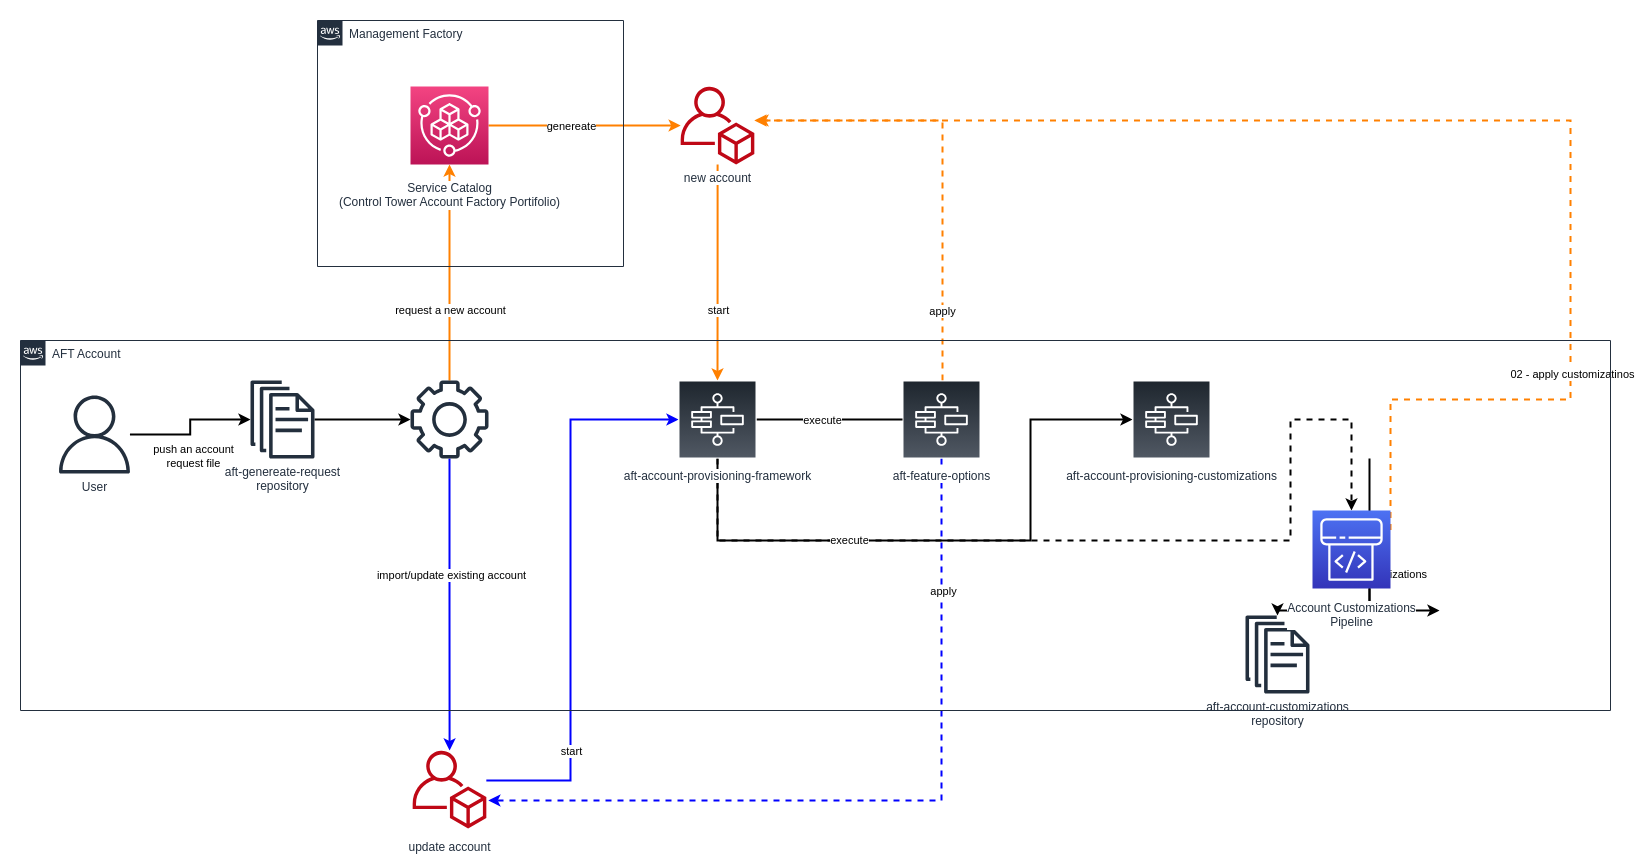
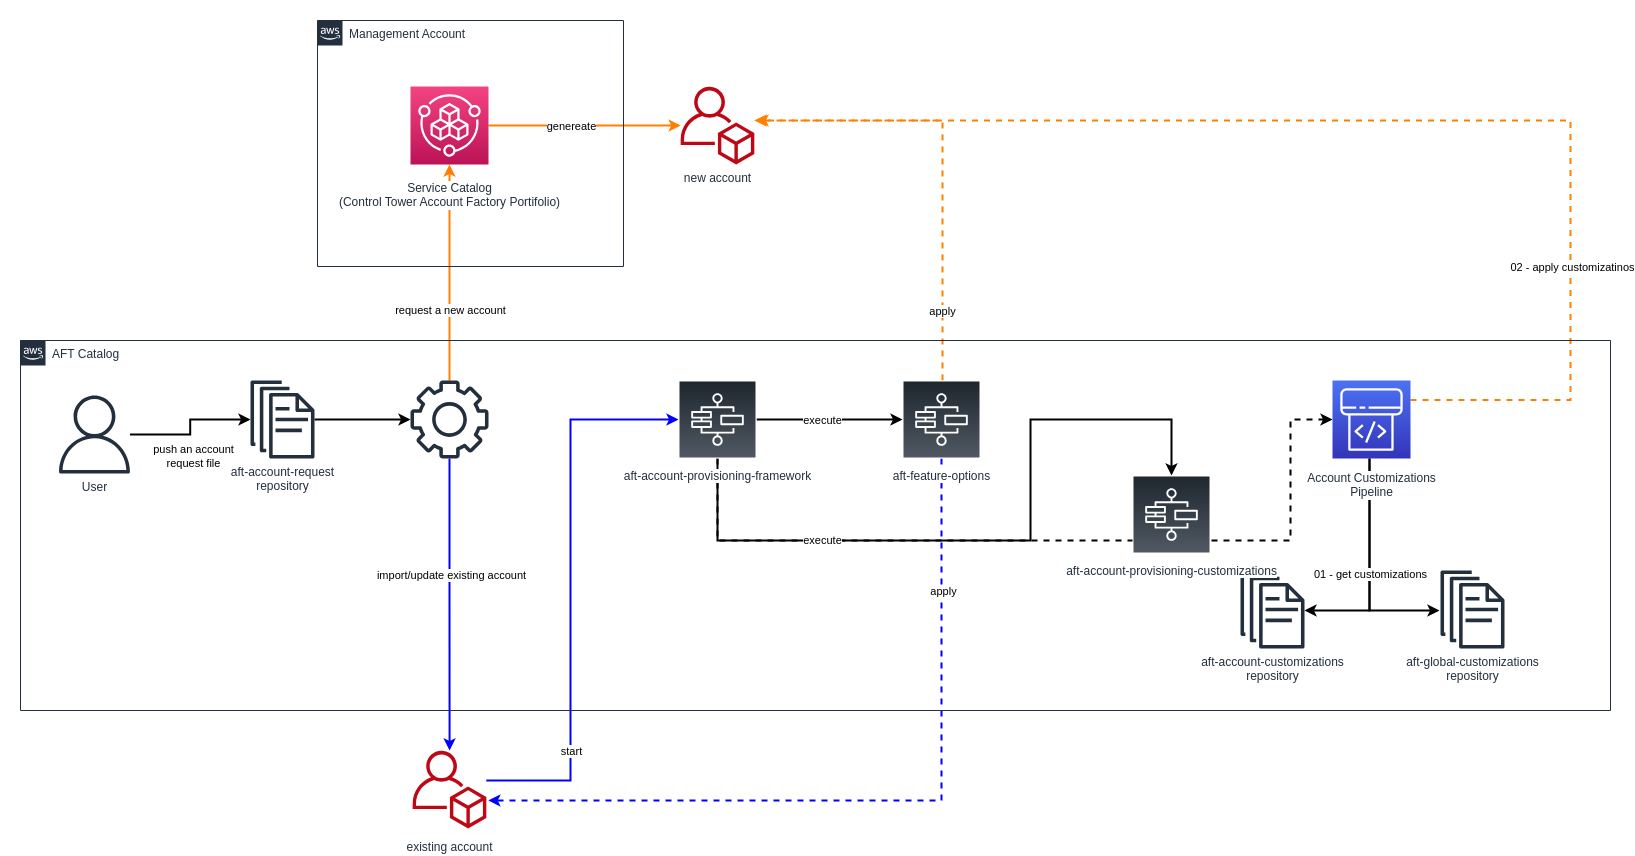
node "Management Factory": label "Management Factory" -> "Management Account"
edge "new account" -> "aft-account-provisioning-framework": removed, label "start"
node "AFT Account": label "AFT Account" -> "AFT Catalog"
edge "aft-account-provisioning-framework" -- "aft-feature-options": arrowhead none -> classic
node "aft-account-provisioning-customizations": moved (1172, 420) -> (1172, 515)
node "aft-genereate-request repository": label "aft-genereate-request repository" -> "aft-account-request repository"
node "Account Customizations Pipeline": moved (1352, 550) -> (1372, 420)
node "aft-global-customizations repository": added
node "aft-account-customizations repository": moved (1278, 655) -> (1273, 610)
node "update account": label "update account" -> "existing account"
